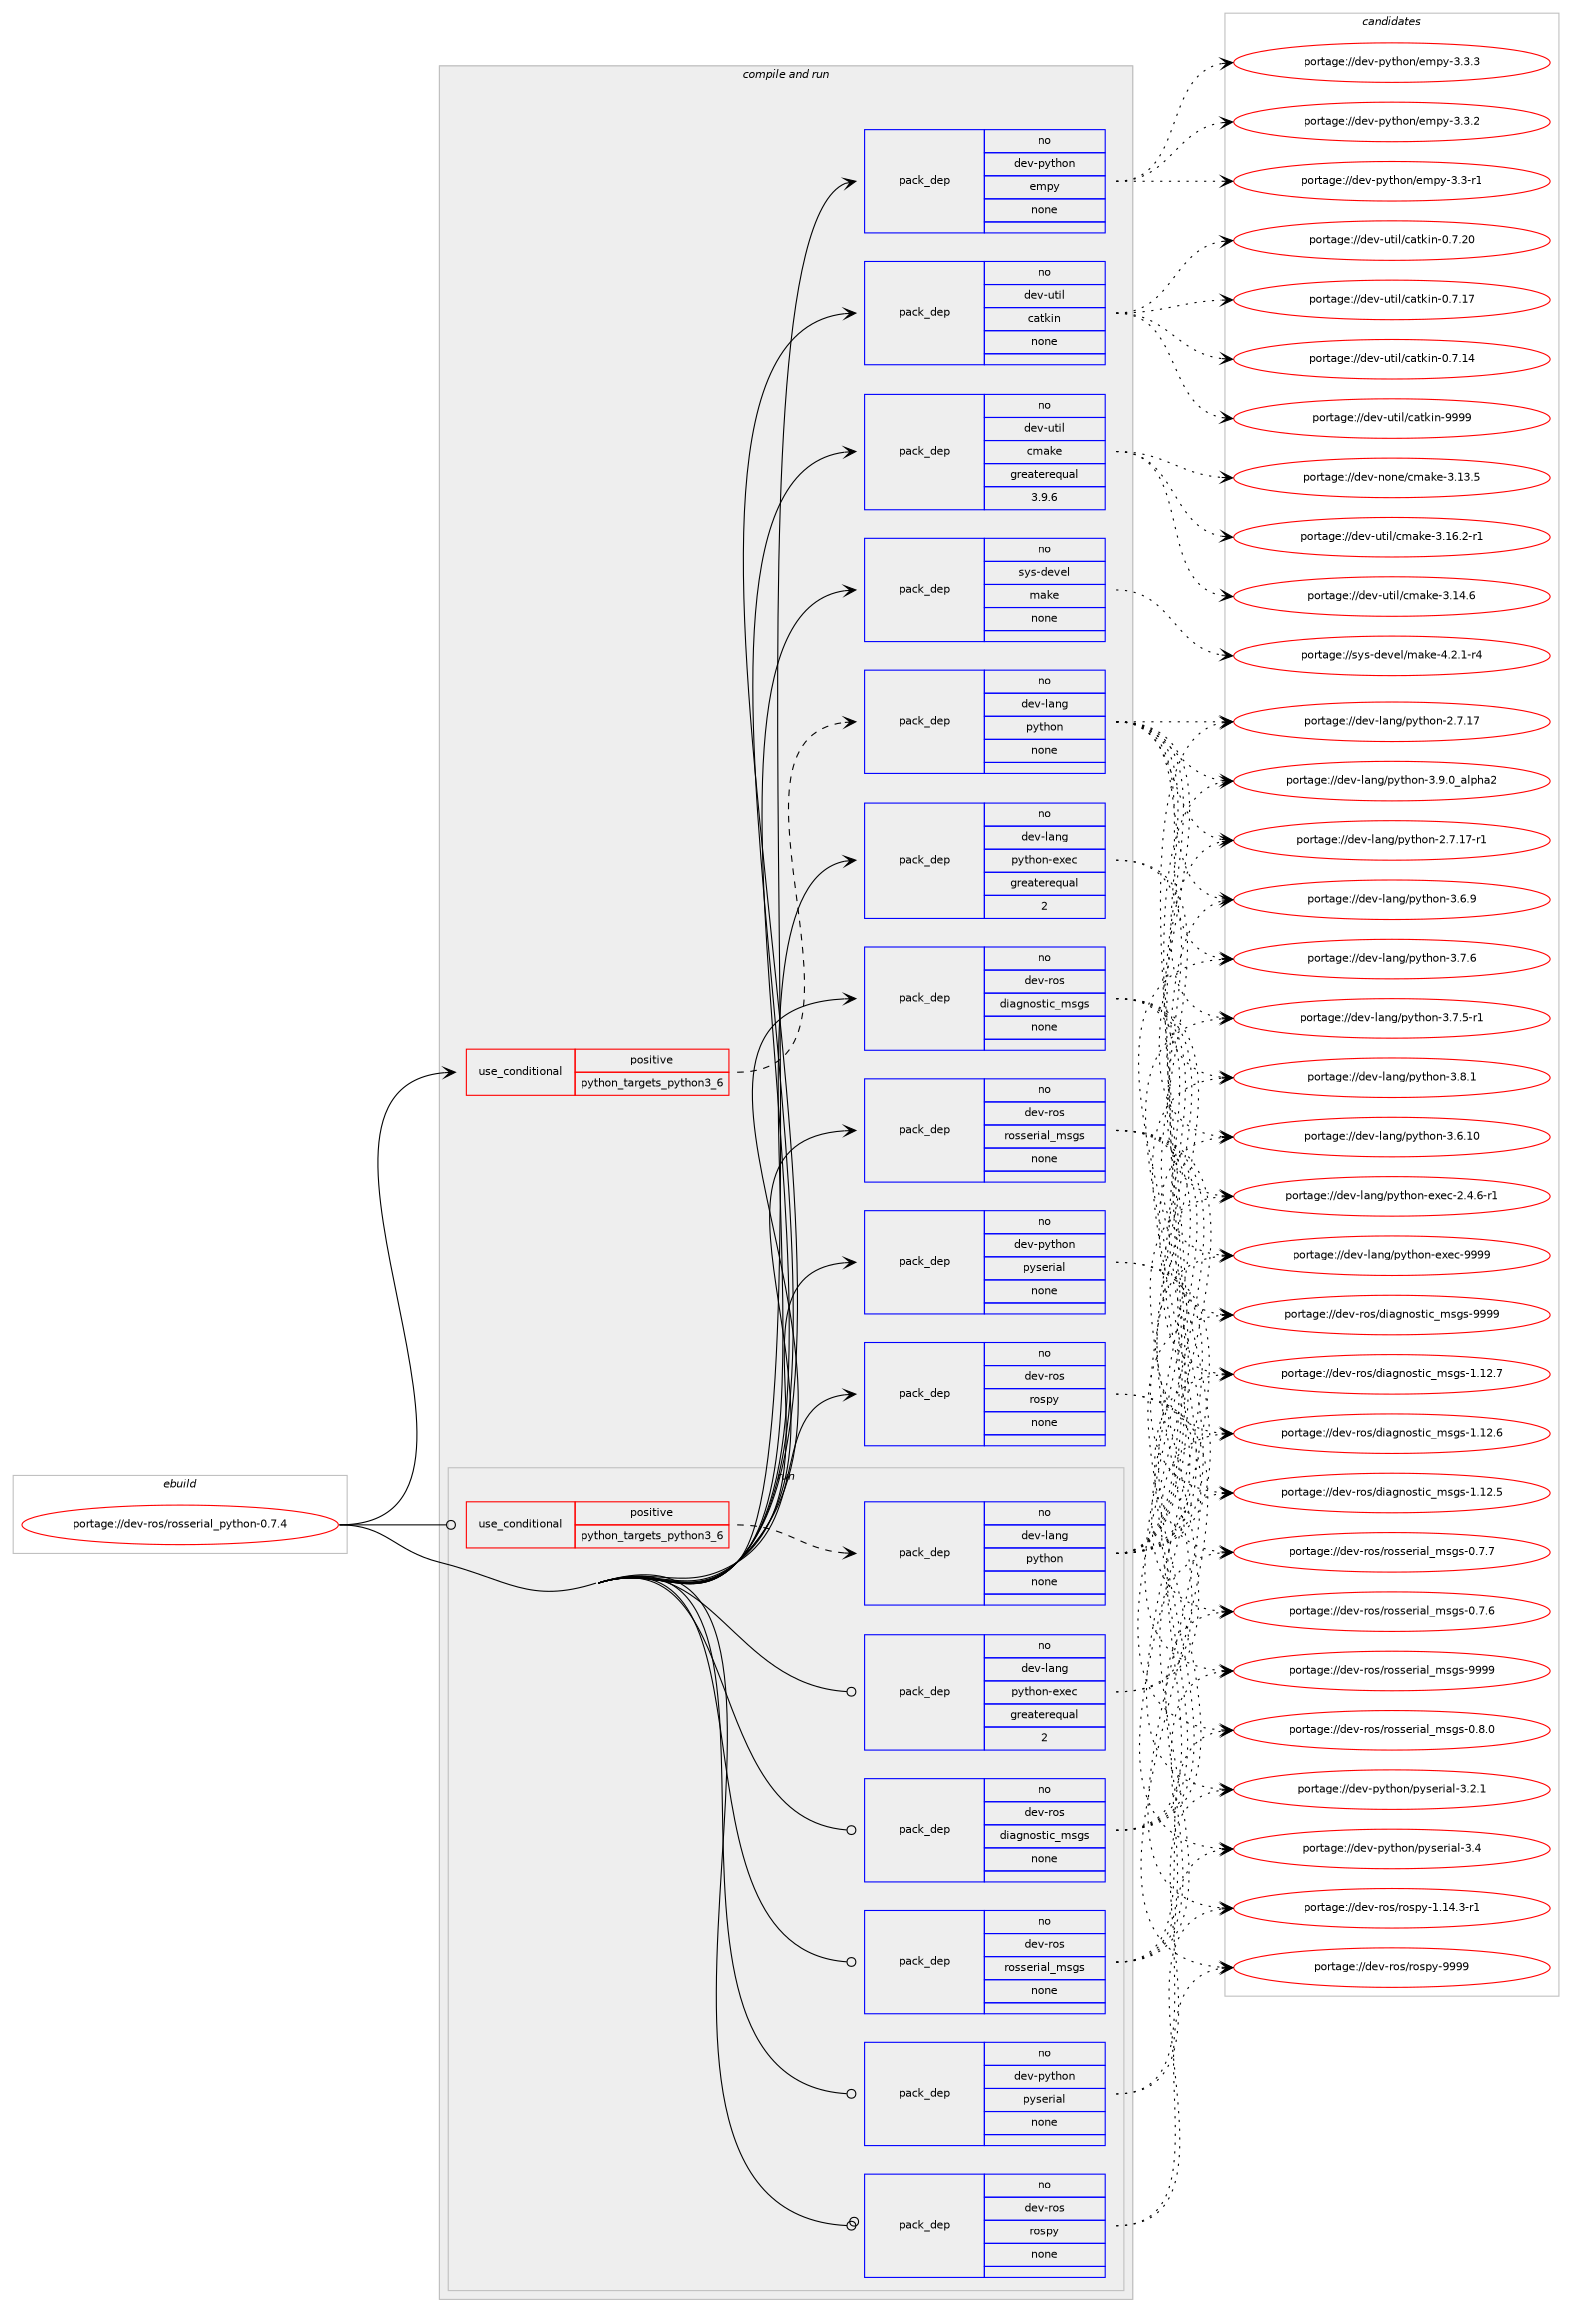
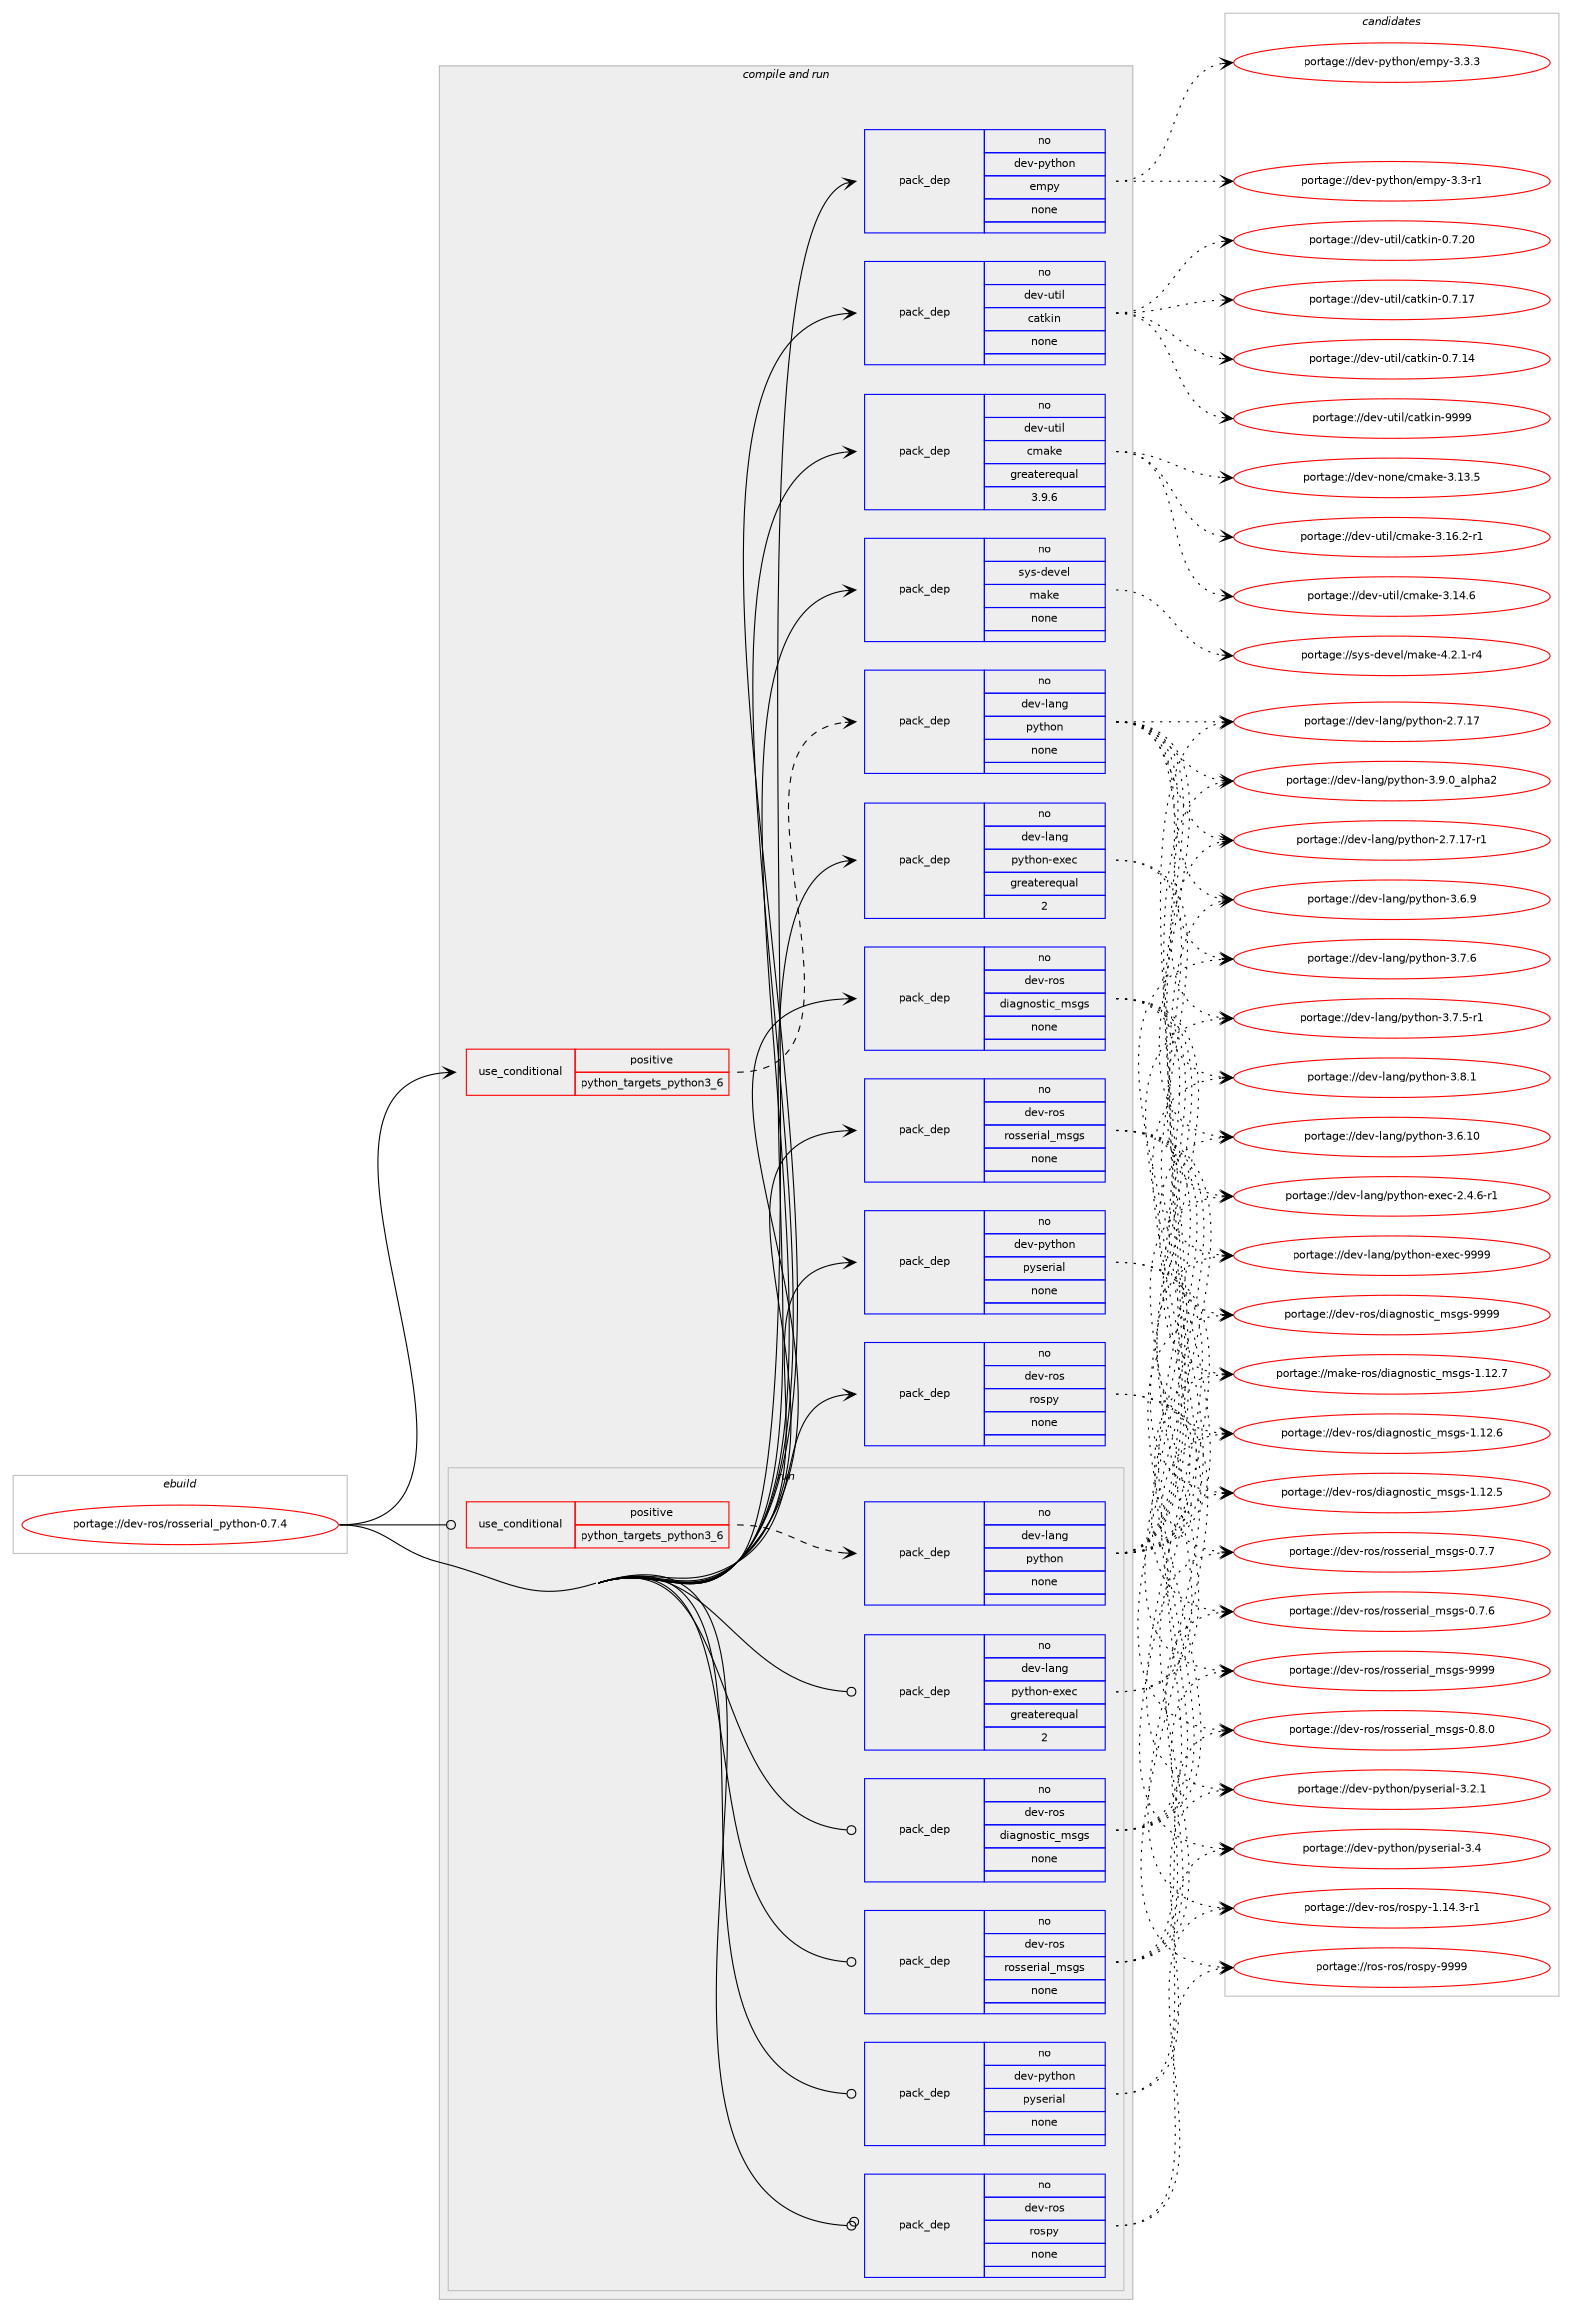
node "portage://dev-python/empy-3.3.2": removed
node "portage://dev-ros/diagnostic_msgs-1.12.7": label "portage://dev-ros/diagnostic_msgs-1.12.7" -> "portage://make-ros/diagnostic_msgs-1.12.7"
node "portage://dev-ros/rospy-9999": label "portage://dev-ros/rospy-9999" -> "portage://ros-ros/rospy-9999"
